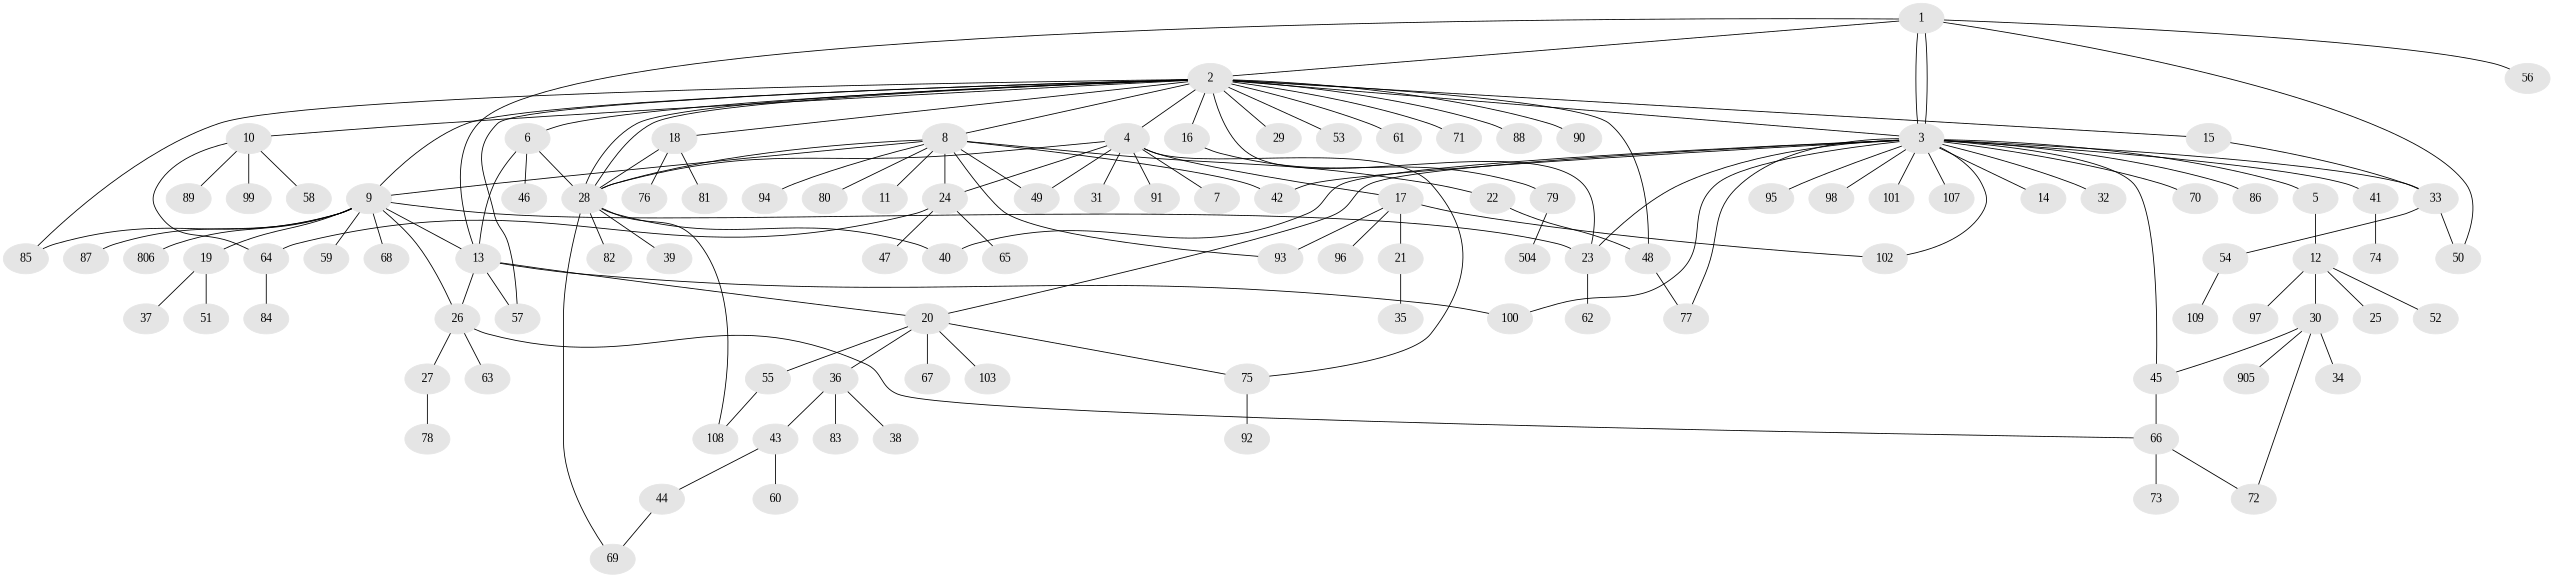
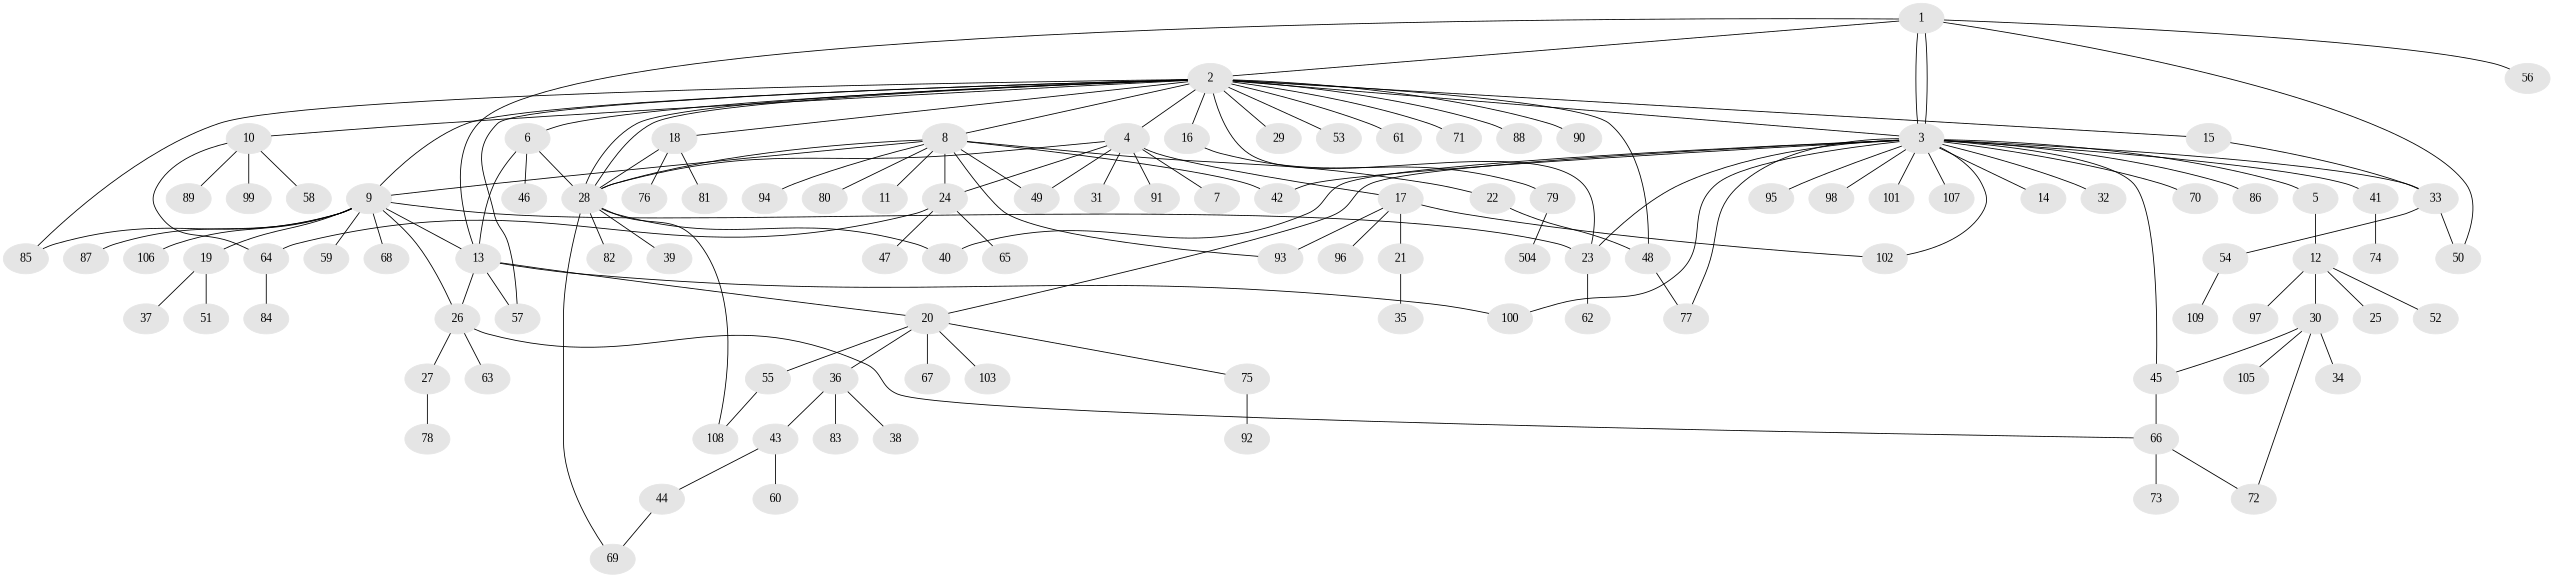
edge "4" -- "75": removed
node "806": label "806" -> "106"
node "905": label "905" -> "105"
